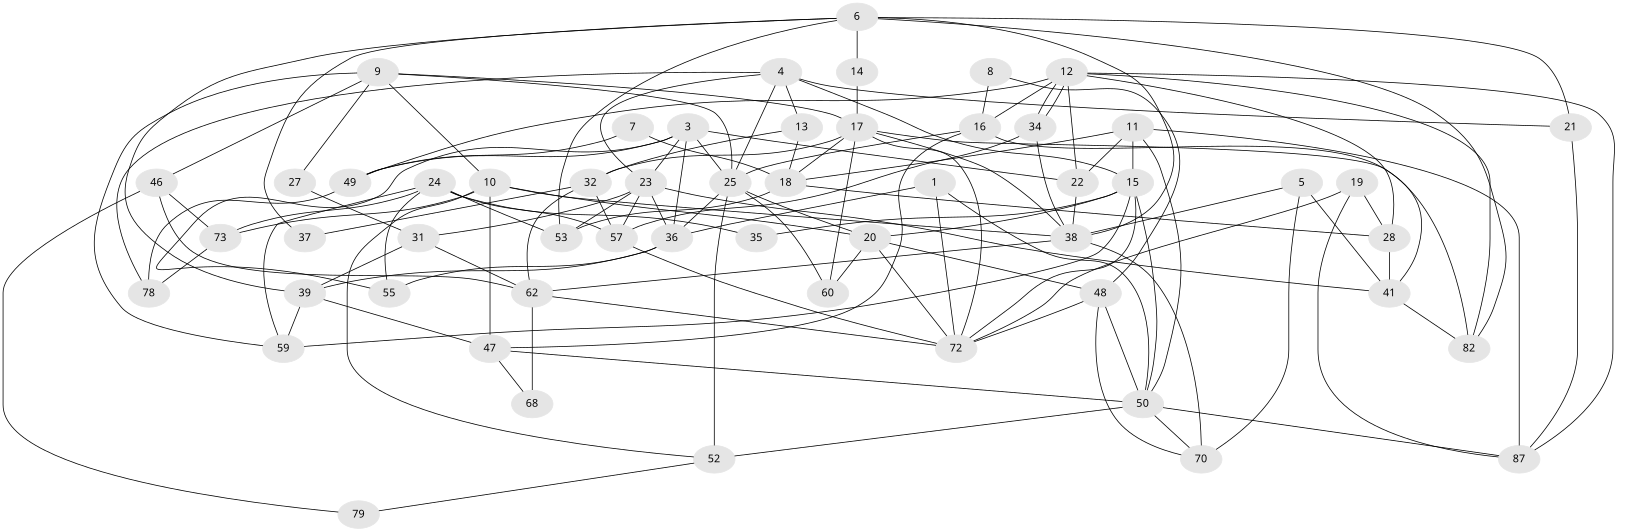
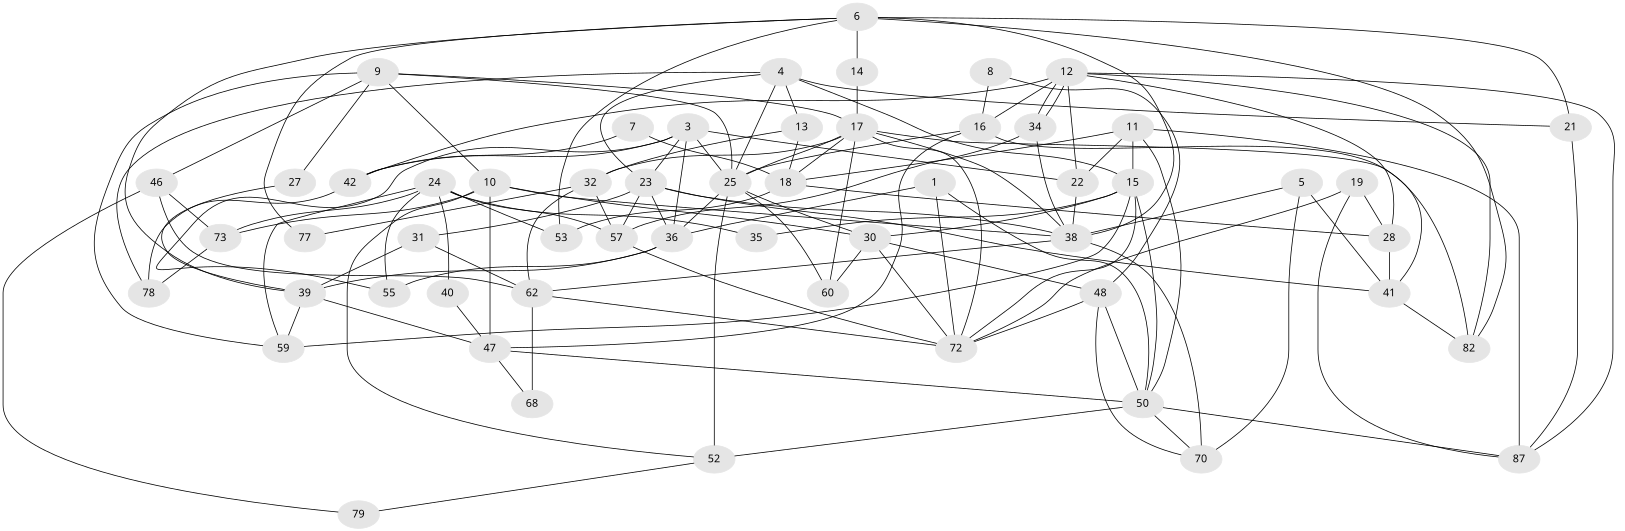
edge "17" -- "25": added
node "49": label "49" -> "42"
edge "23" -- "53": now "23" -- "38"
edge "27" -- "31": now "27" -- "39"
node "37": label "37" -> "77"
node "20": label "20" -> "30"
node "40": added
